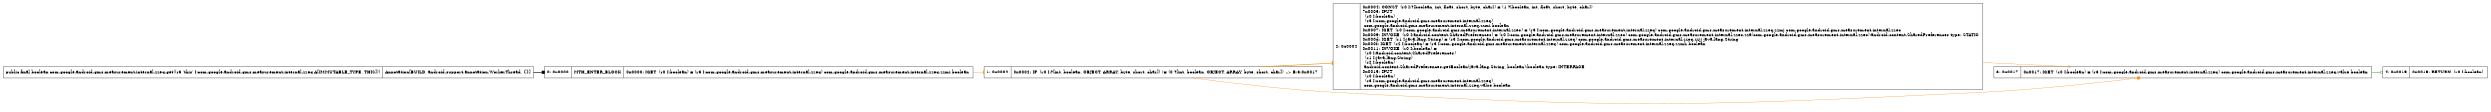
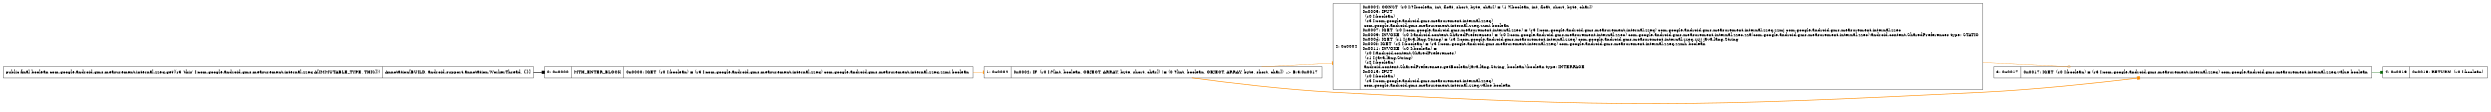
node "2: 0x0004": text "7x0005: IPUT" -> "0x0005: IPUT"
edge "1: 0x0002" -> "2: 0x0004": style bold -> solid
edge "3: 0x0017" -> "4: 0x0019": arrowhead odot -> box
edge "1: 0x0002" -> "3: 0x0017": style solid -> bold
